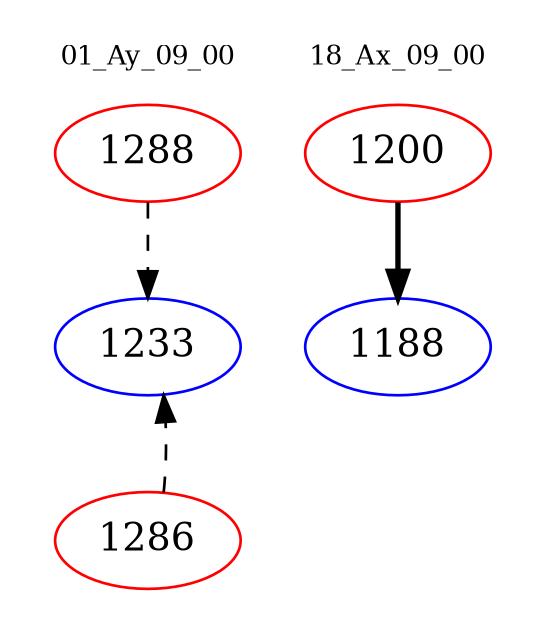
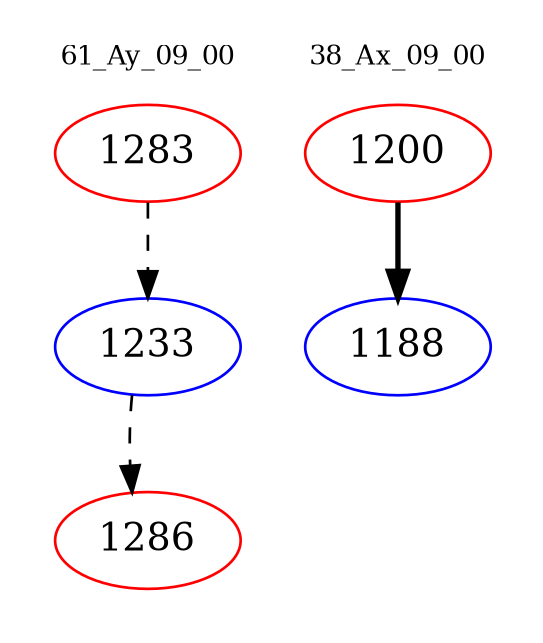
cluster "01_Ay_09_00": label "01_Ay_09_00" -> "61_Ay_09_00"
cluster "18_Ax_09_00": label "18_Ax_09_00" -> "38_Ax_09_00"
node "1288": label "1288" -> "1283"
edge "1286" -> "1233": reversed
